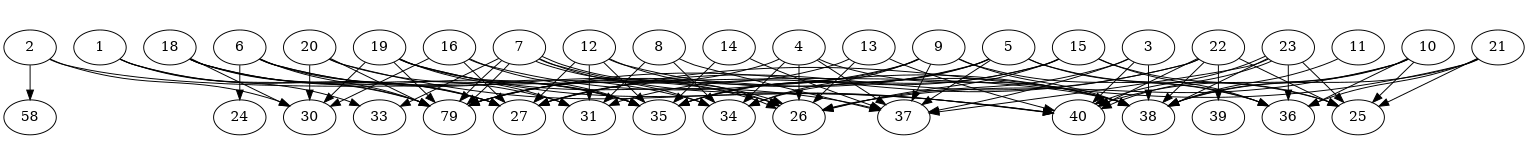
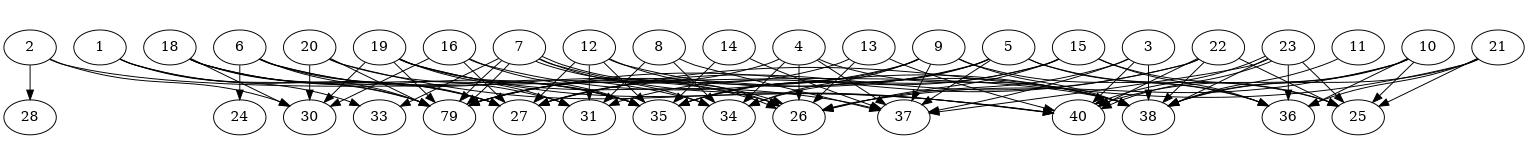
node "58": label "58" -> "28"
node "39": removed
